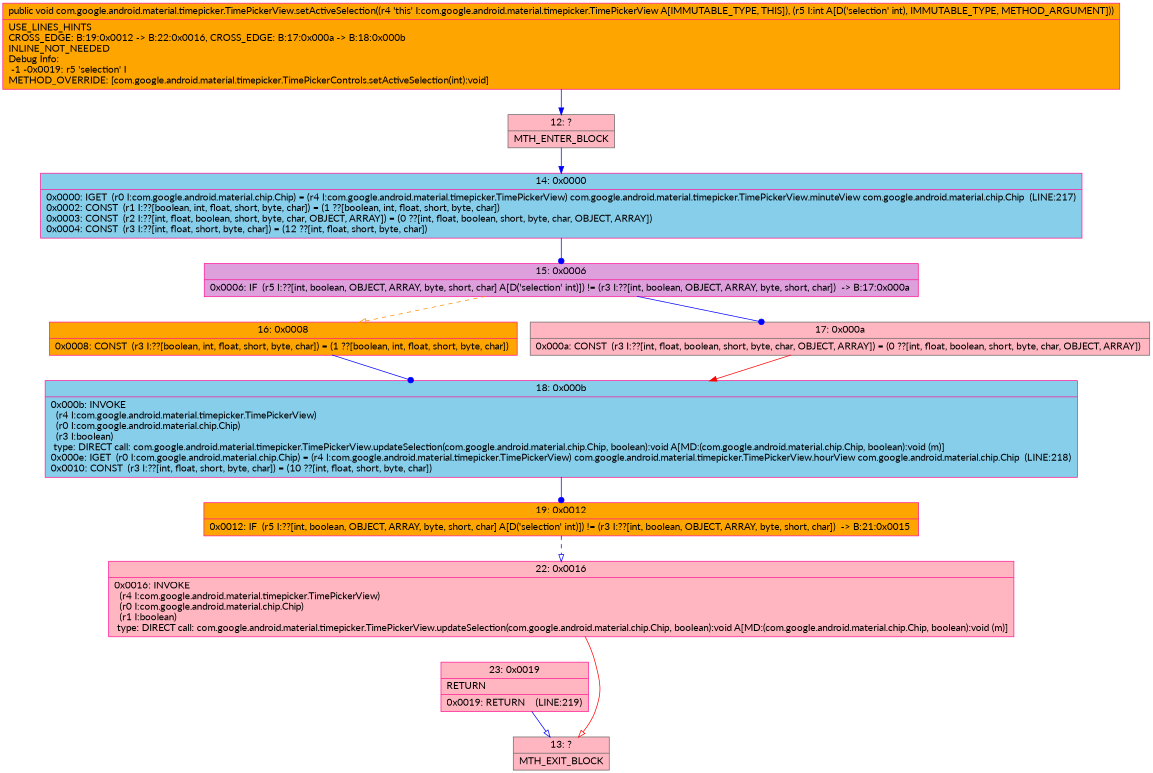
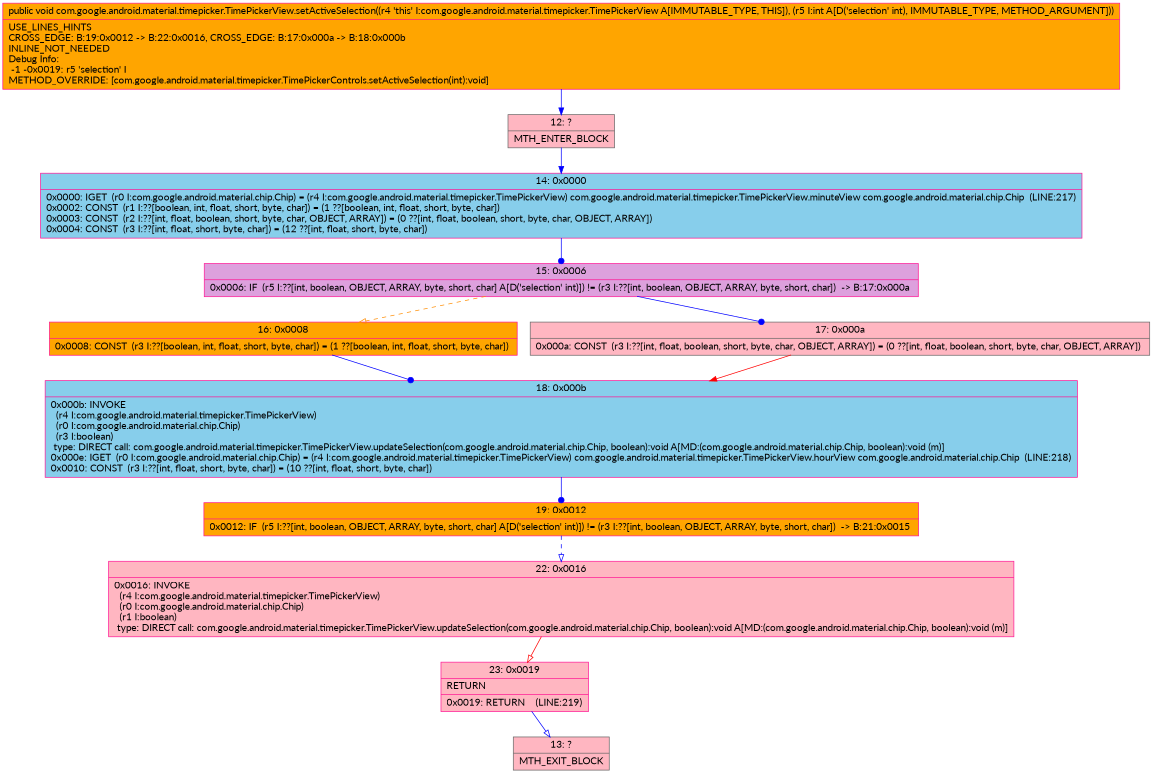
edge "22: 0x0016" -> "13: ?": now "22: 0x0016" -> "23: 0x0019"
